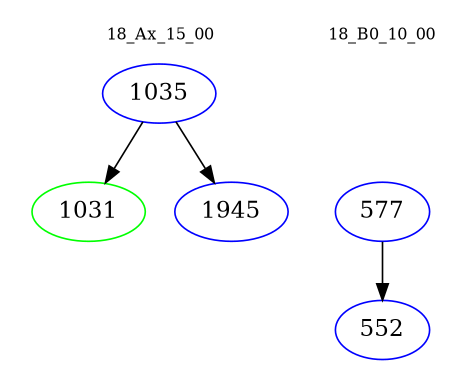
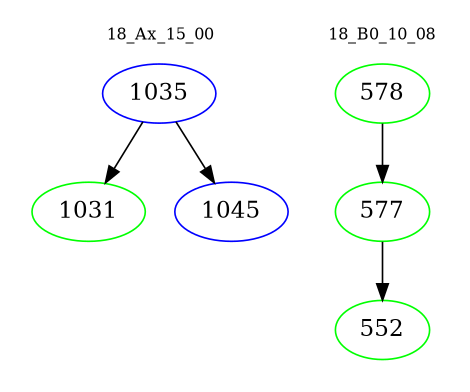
cluster "18_B0_10_00": label "18_B0_10_00" -> "18_B0_10_08"
node "578": added
node "1945": label "1945" -> "1045"
node "577": color blue -> green
node "552": color blue -> green
